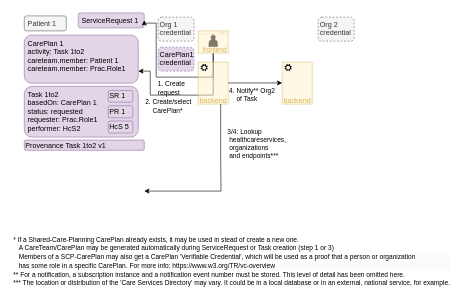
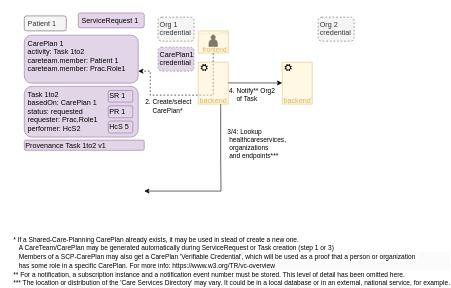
edge "frontend" -> "ServiceRequest 1": removed, label "1. Create request"
edge "frontend" -> "CarePlan 1 activity: Task 1to2 careteam.member: Patient 1 careteam.member: Prac.Role1": style solid -> dashed
